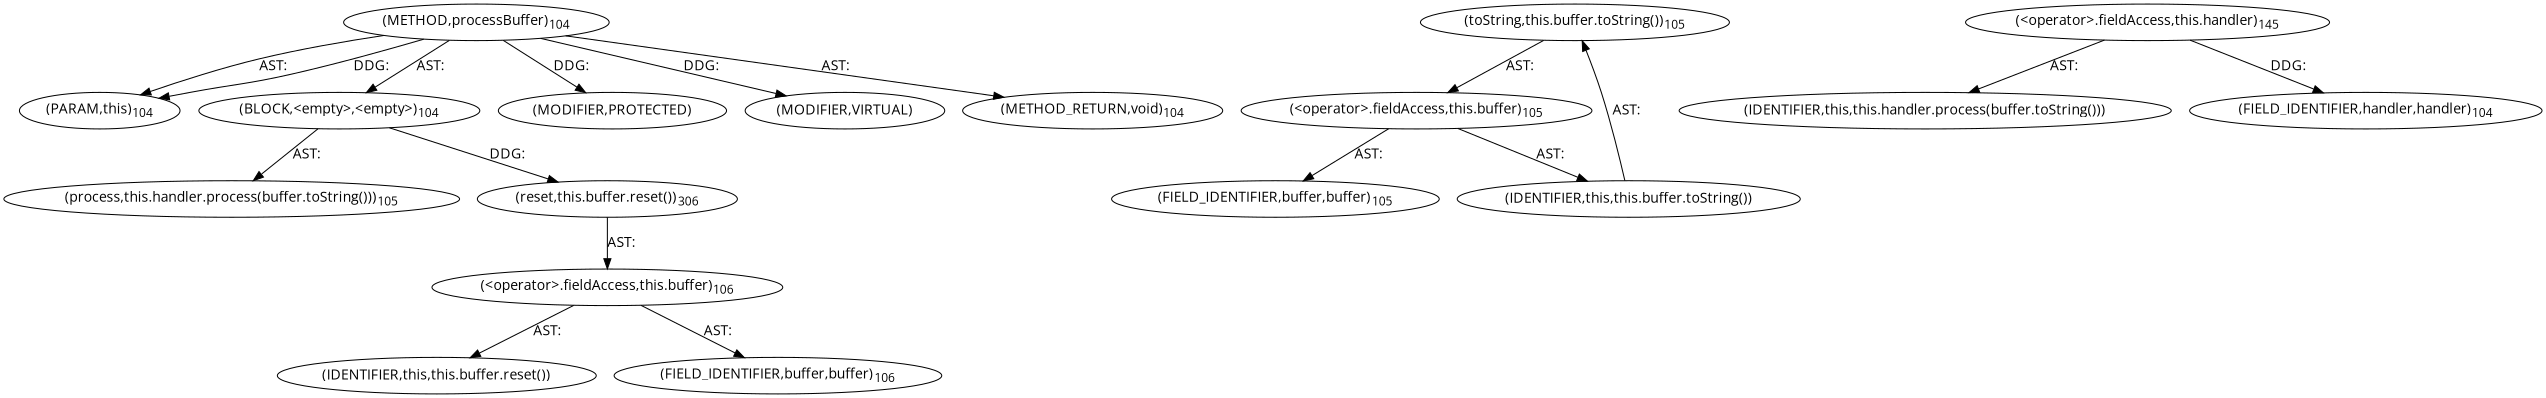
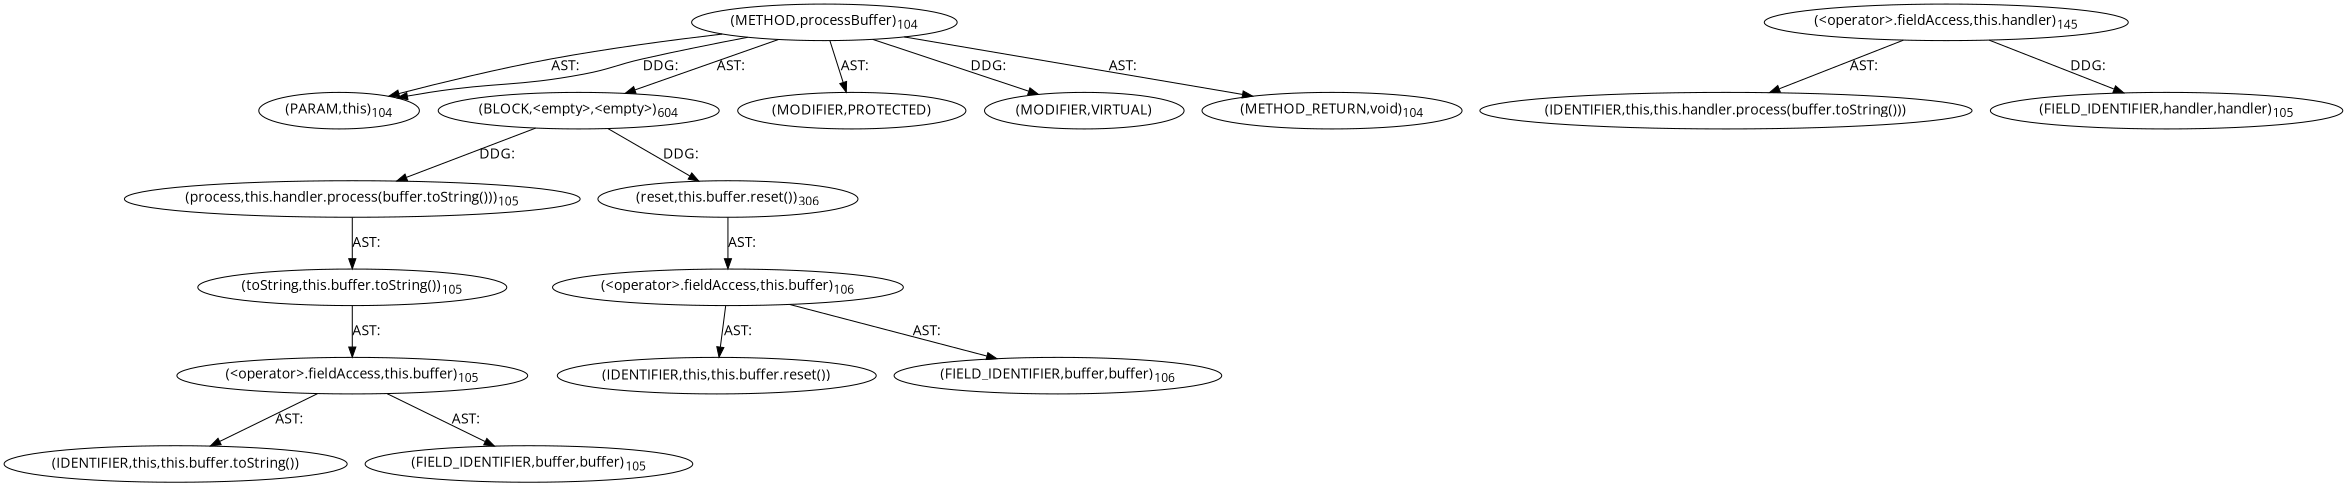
edge "(METHOD,processBuffer)" -> "(MODIFIER,PROTECTED)": label "DDG: " -> "AST: "
node "(BLOCK,<empty>,<empty>)": text "104" -> "604"
node "(FIELD_IDENTIFIER,handler,handler)": text "104" -> "105"
edge "(IDENTIFIER,this,this.buffer.toString())" -> "(toString,this.buffer.toString())": now "(process,this.handler.process(buffer.toString()))" -> "(toString,this.buffer.toString())"
edge "(BLOCK,<empty>,<empty>)" -> "(process,this.handler.process(buffer.toString()))": label "AST: " -> "DDG: "
